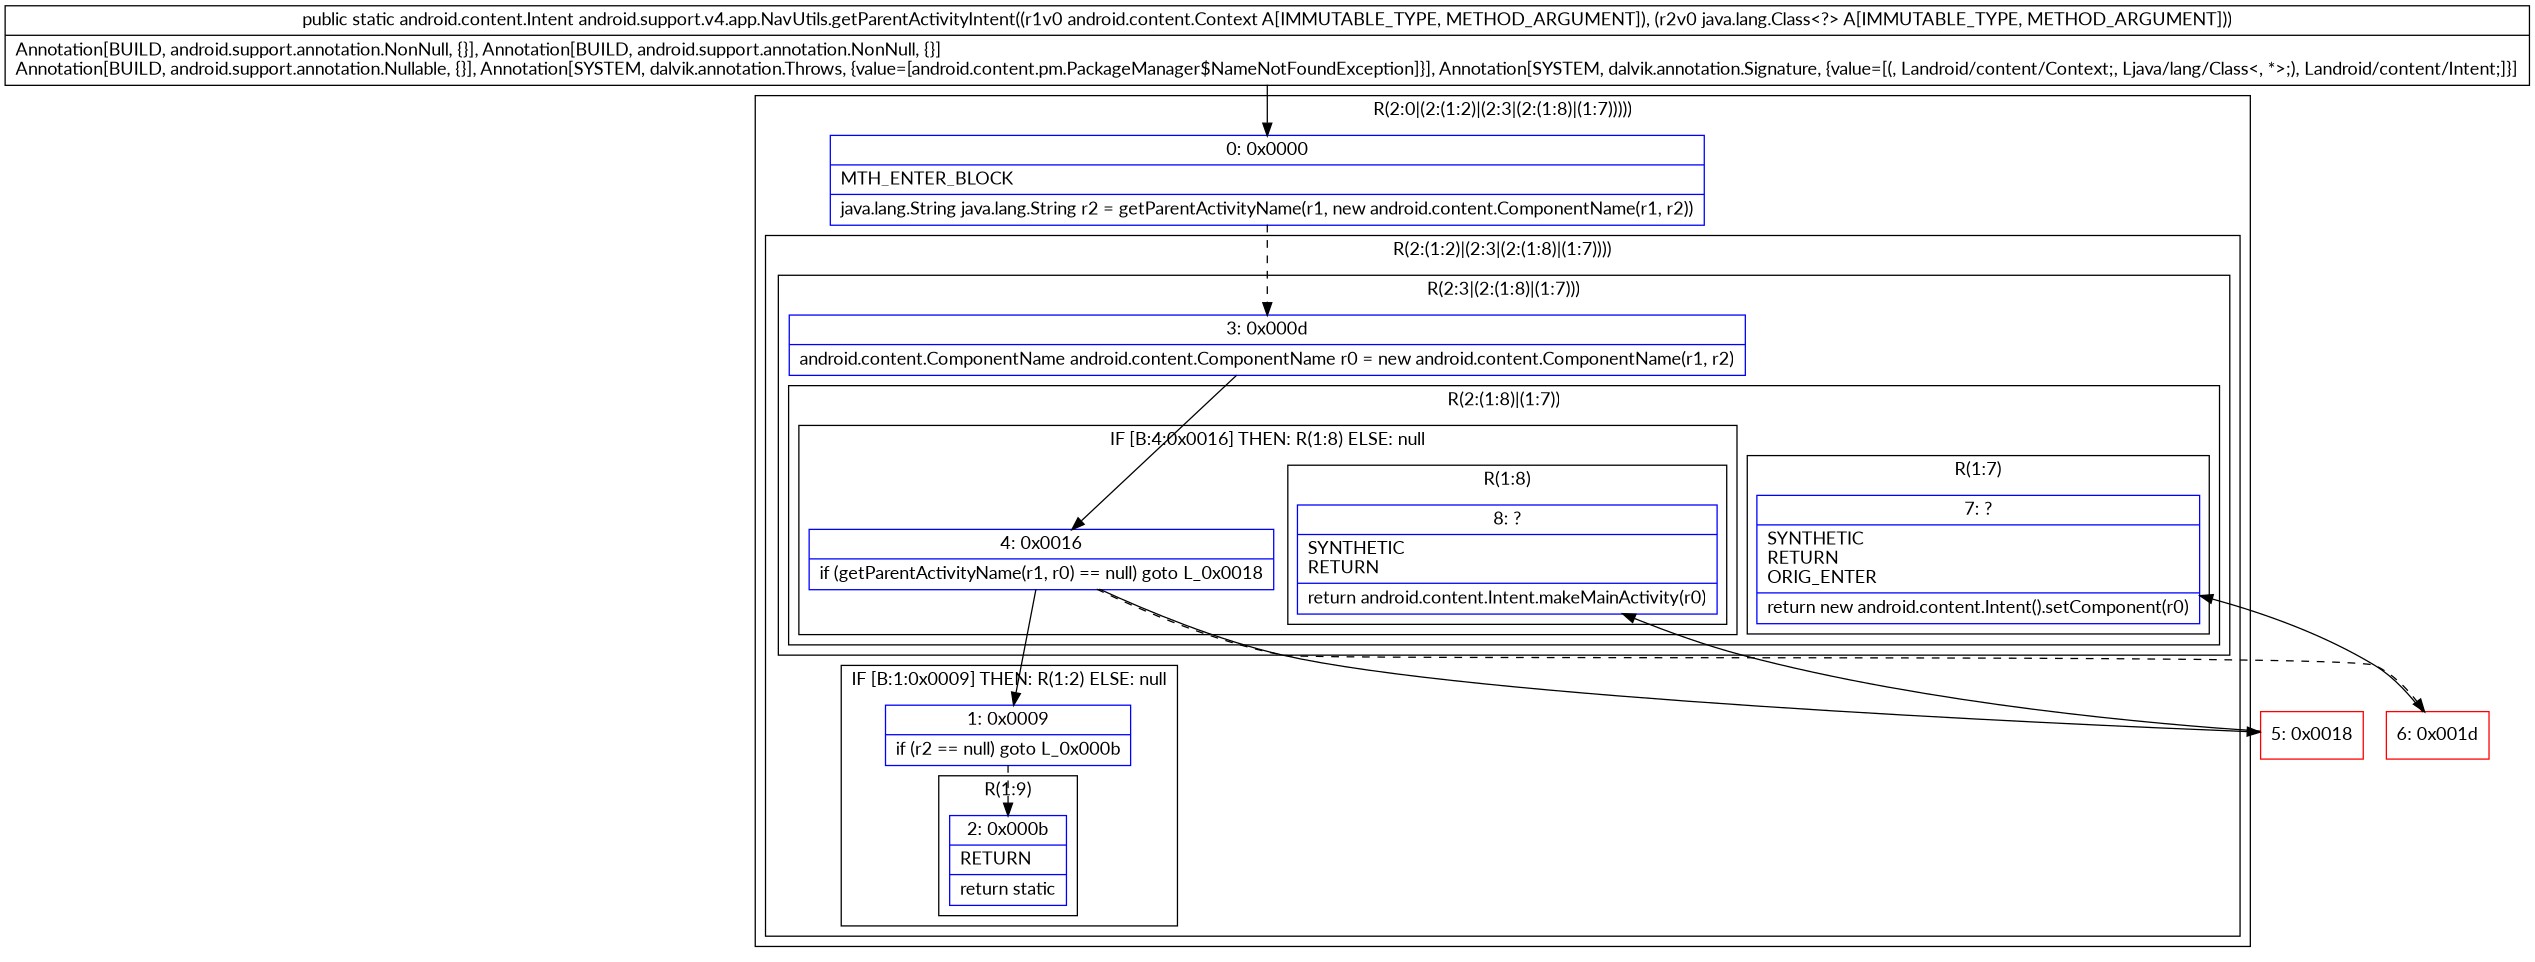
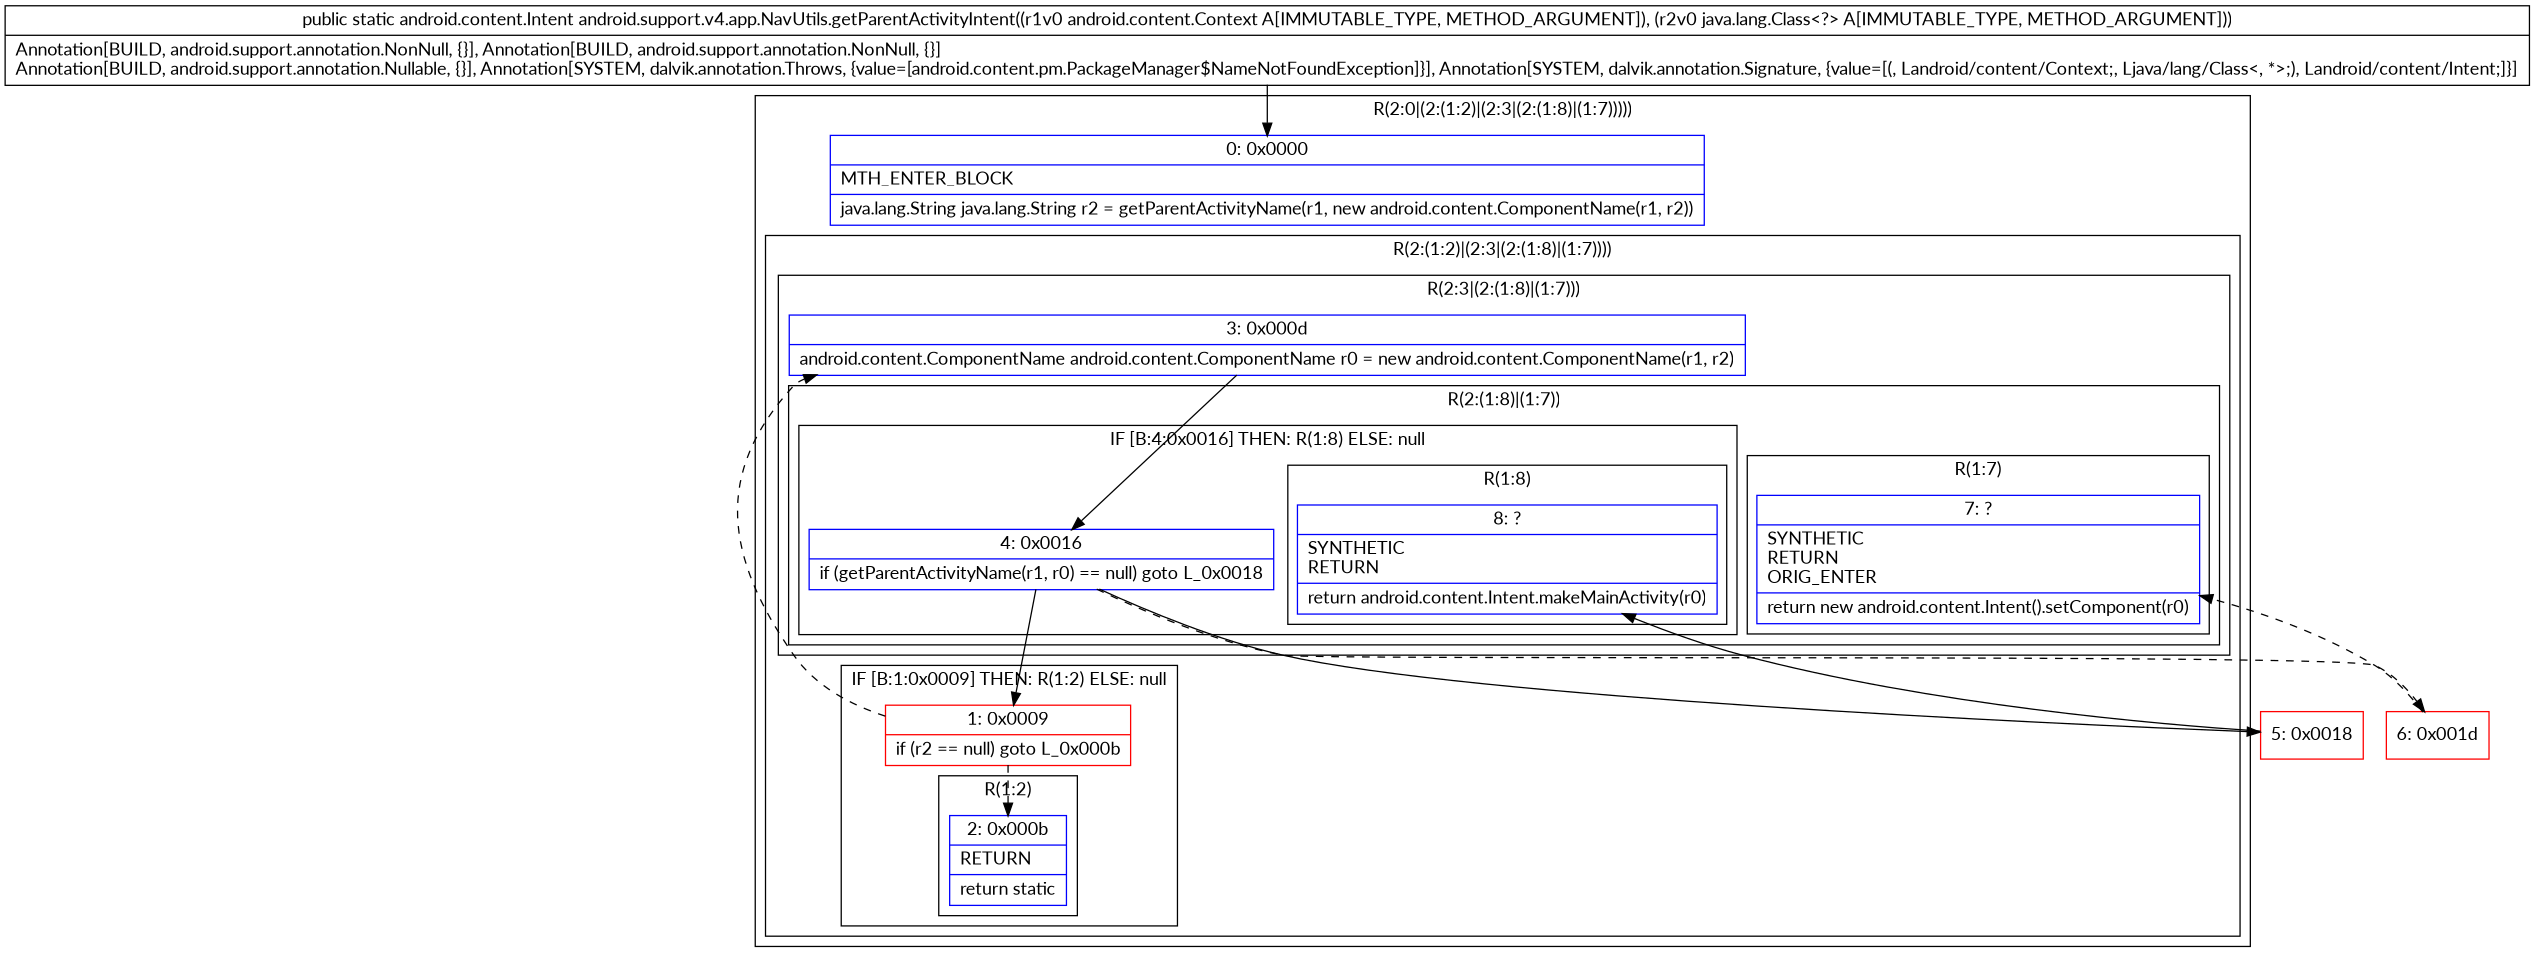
edge "0: 0x0000" -> "3: 0x000d": now "1: 0x0009" -> "3: 0x000d"
edge "6: 0x001d" -> "7: ?": style solid -> dashed
node "1: 0x0009": color blue -> red
cluster "R(1:9)": label "R(1:9)" -> "R(1:2)"
